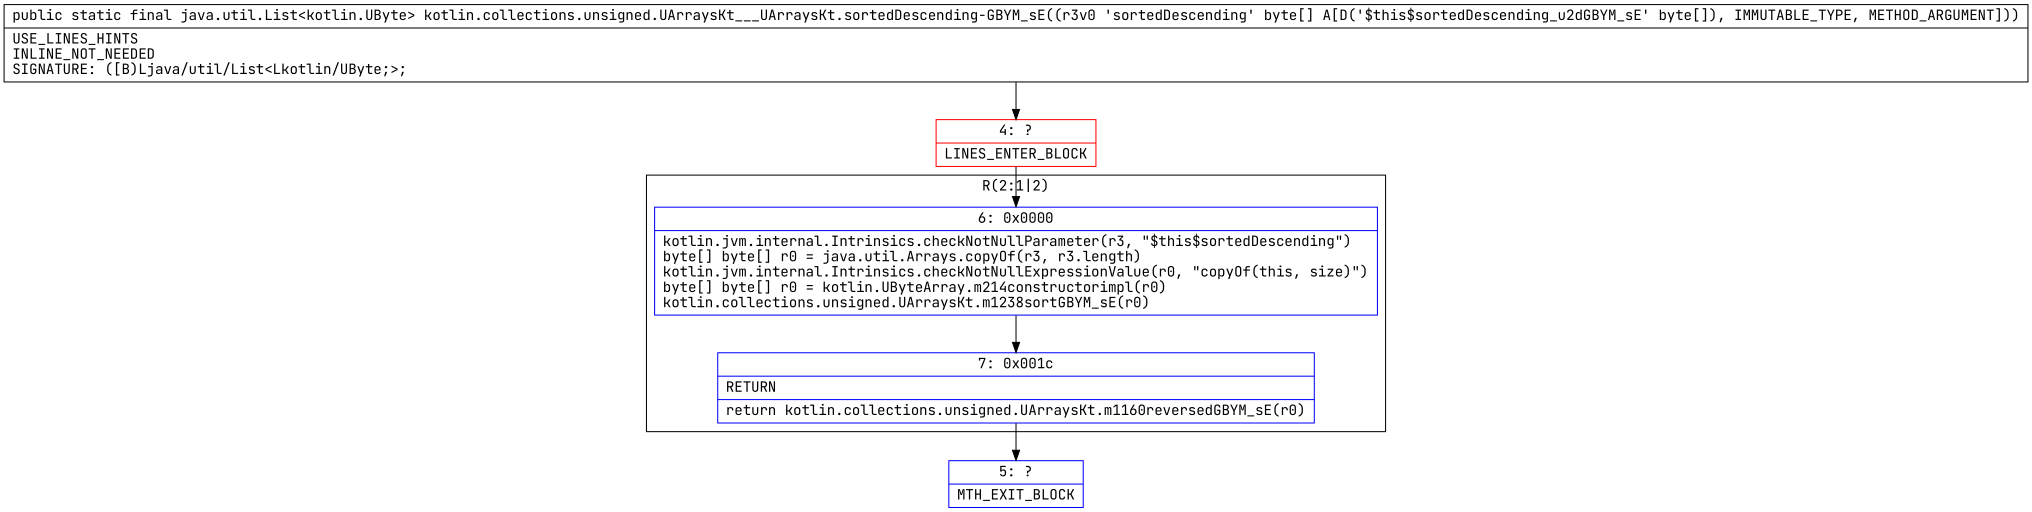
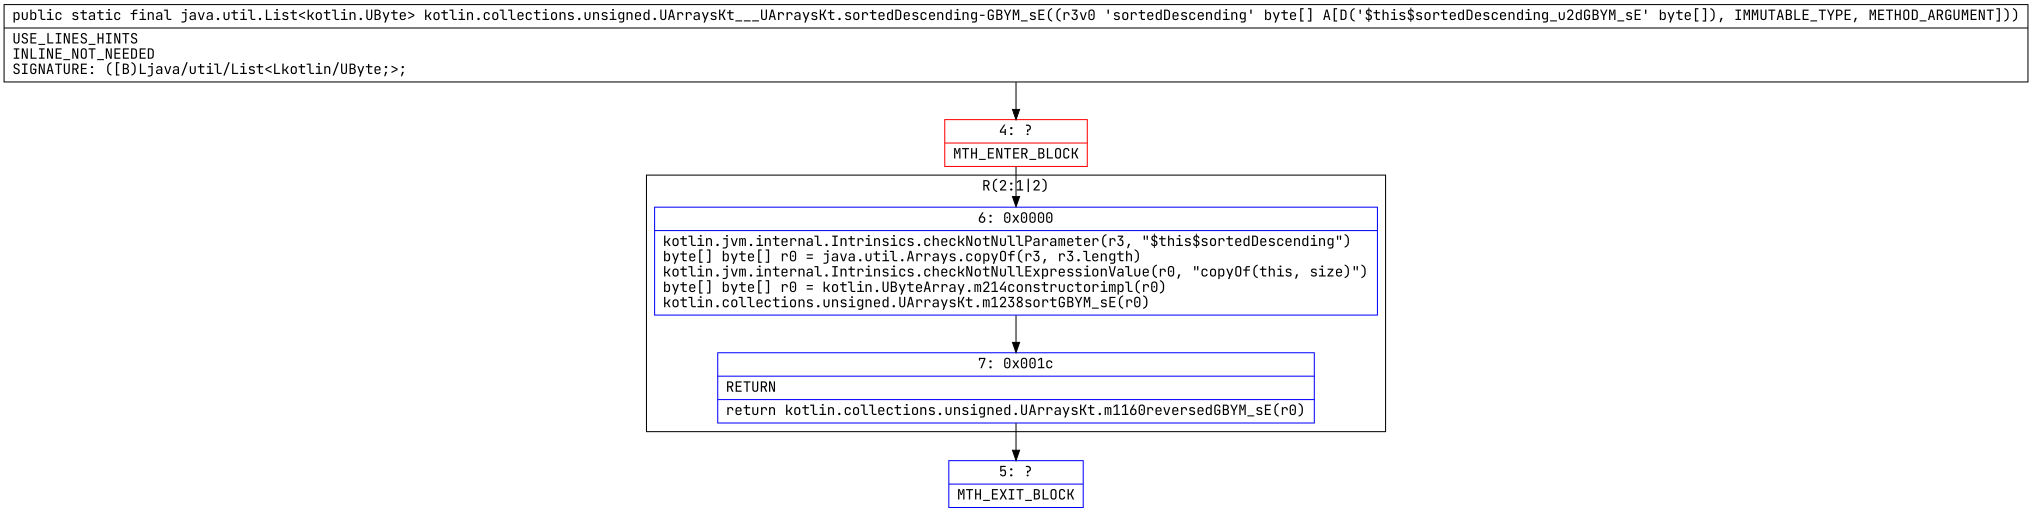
node "4: ?": text "LINES_ENTER_BLOCK" -> "MTH_ENTER_BLOCK"
